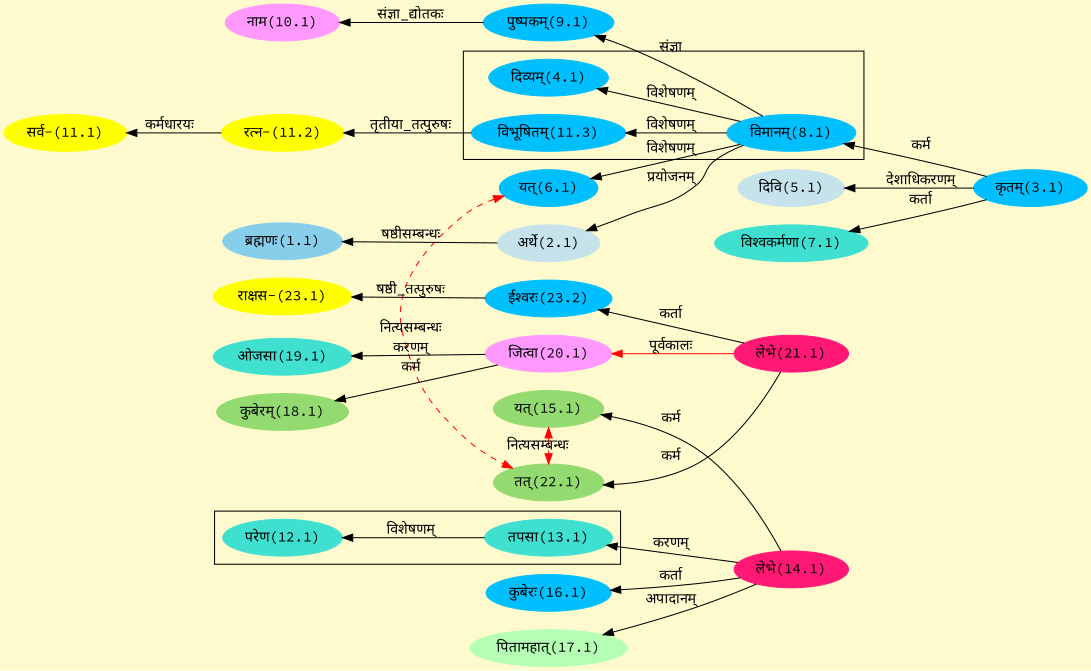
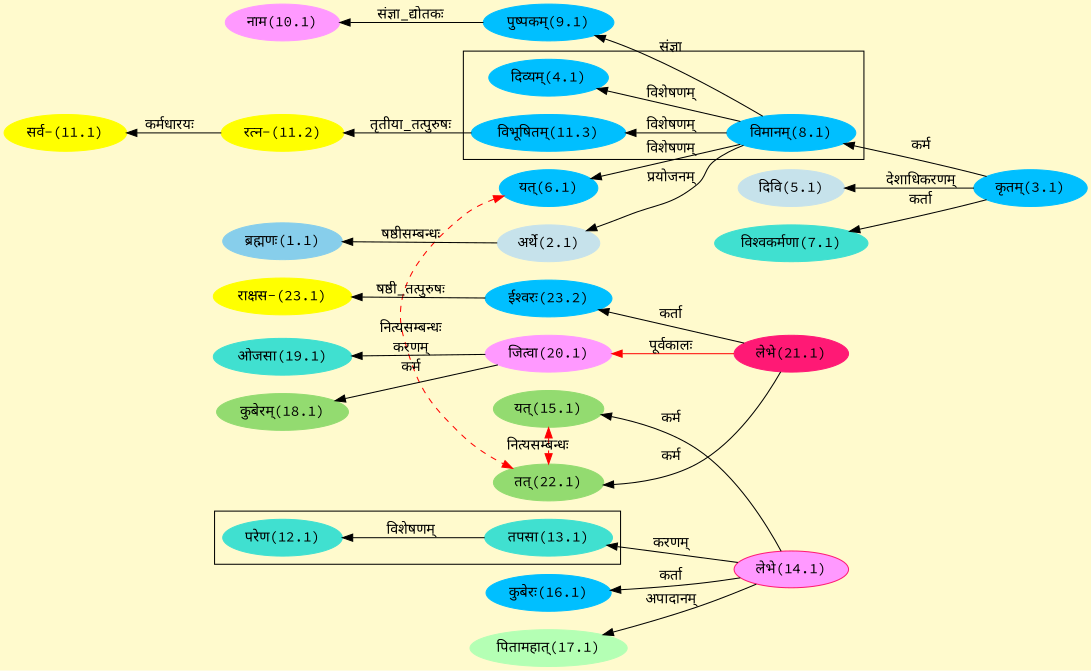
node "लेभे(14.1)": fillcolor #ff1975 -> #ff99ff
